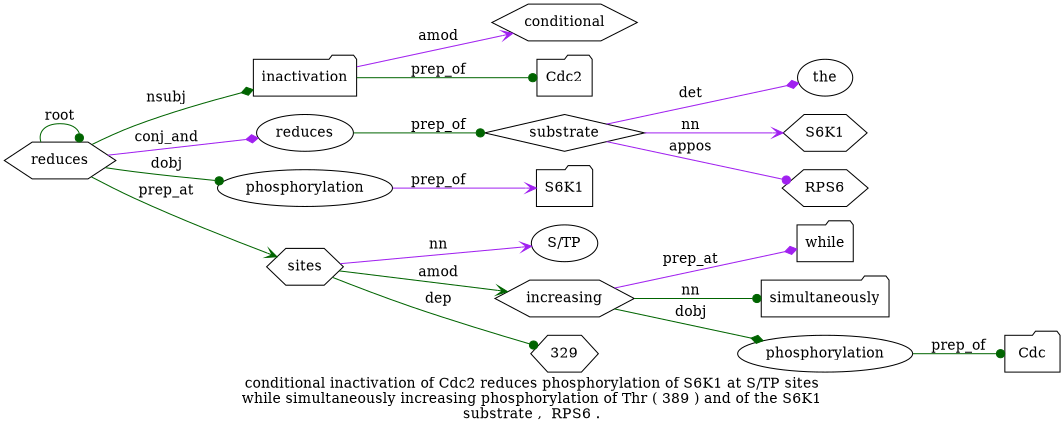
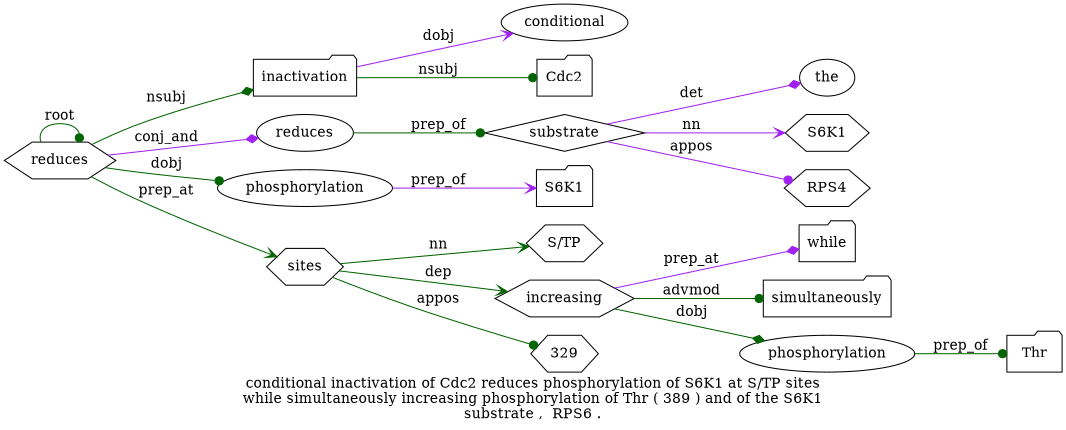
node "conditional": shape hexagon -> ellipse
edge "inactivation" -> "conditional": label "amod" -> "dobj"
edge "inactivation" -> "Cdc2": label "prep_of" -> "nsubj"
node "RPS6": label "RPS6" -> "RPS4"
node "S/TP": shape ellipse -> hexagon
edge "sites" -> "S/TP": color purple -> darkgreen
edge "sites" -> "increasing": label "amod" -> "dep"
edge "increasing" -> "simultaneously": label "nn" -> "advmod"
edge "sites" -> "329": label "dep" -> "appos"
node "Cdc": label "Cdc" -> "Thr"
